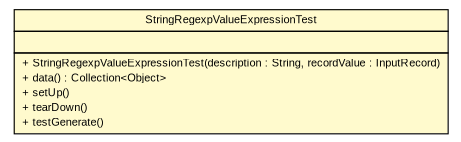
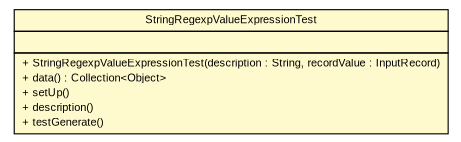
node "StringRegexpValueExpressionTest": text "+ tearDown()" -> "+ description()"
